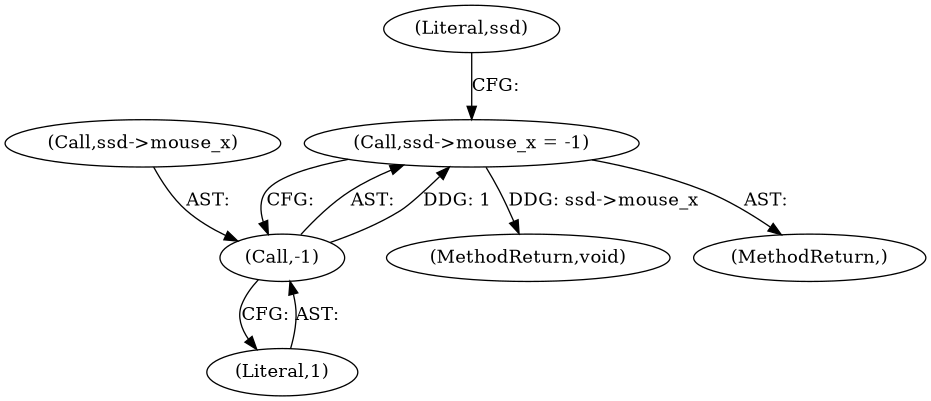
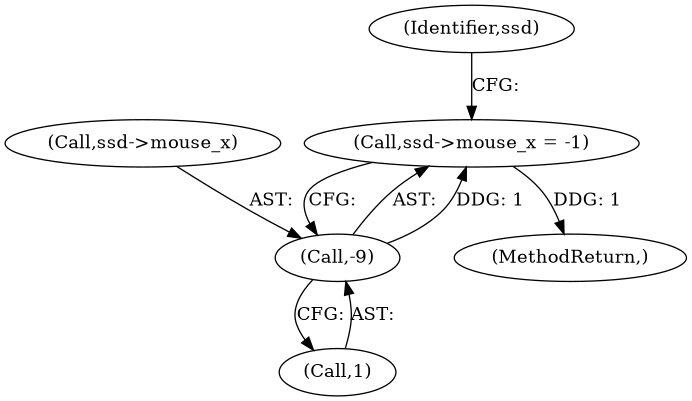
node "(Literal,ssd)": label "(Literal,ssd)" -> "(Identifier,ssd)"
edge "(Call,ssd->mouse_x = -1)" -> "(MethodReturn,)": label "AST: " -> "DDG: 1"
node "(Call,-1)": label "(Call,-1)" -> "(Call,-9)"
node "(MethodReturn,void)": removed
node "(Literal,1)": label "(Literal,1)" -> "(Call,1)"
